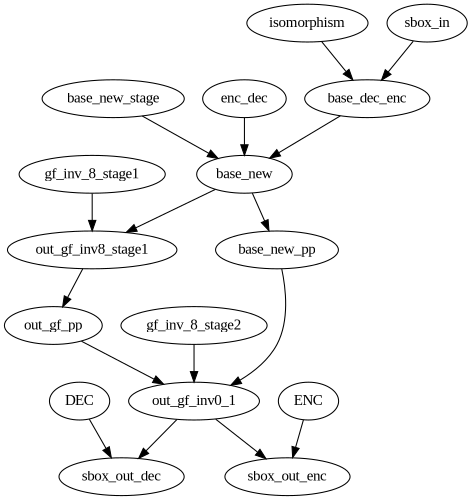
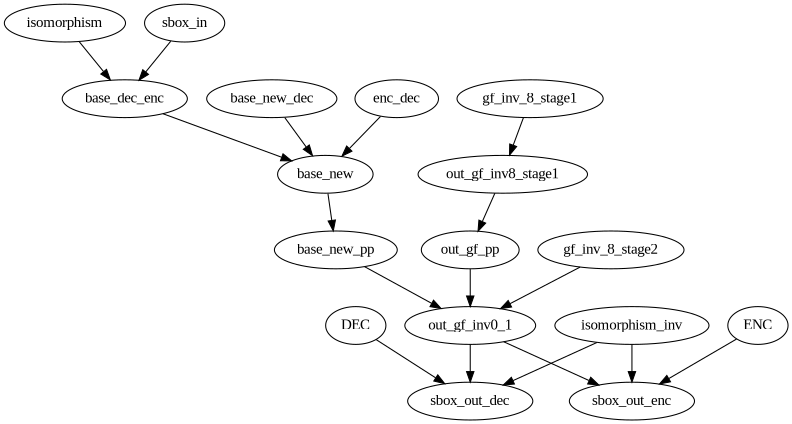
node "base_new_stage": label "base_new_stage" -> "base_new_dec"
edge "base_new" -> "out_gf_inv8_stage1": removed
node "isomorphism_inv": added
